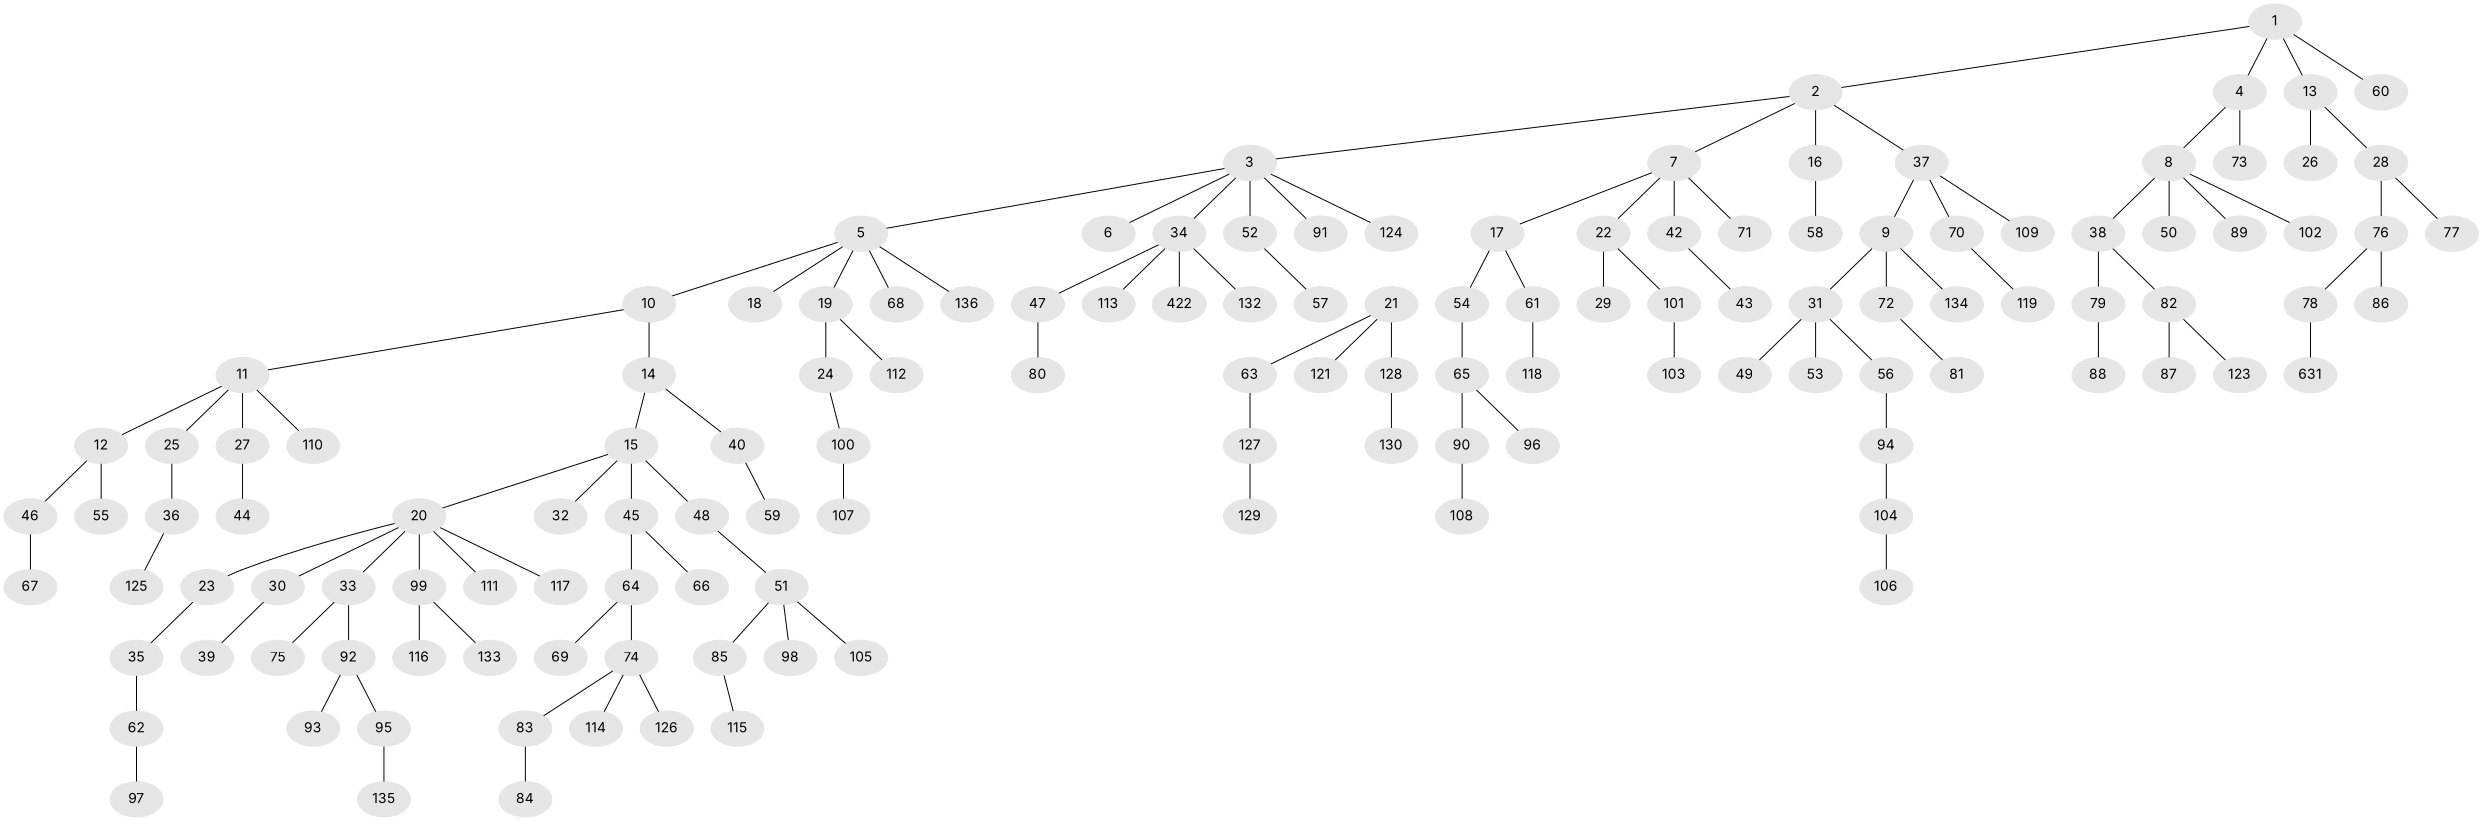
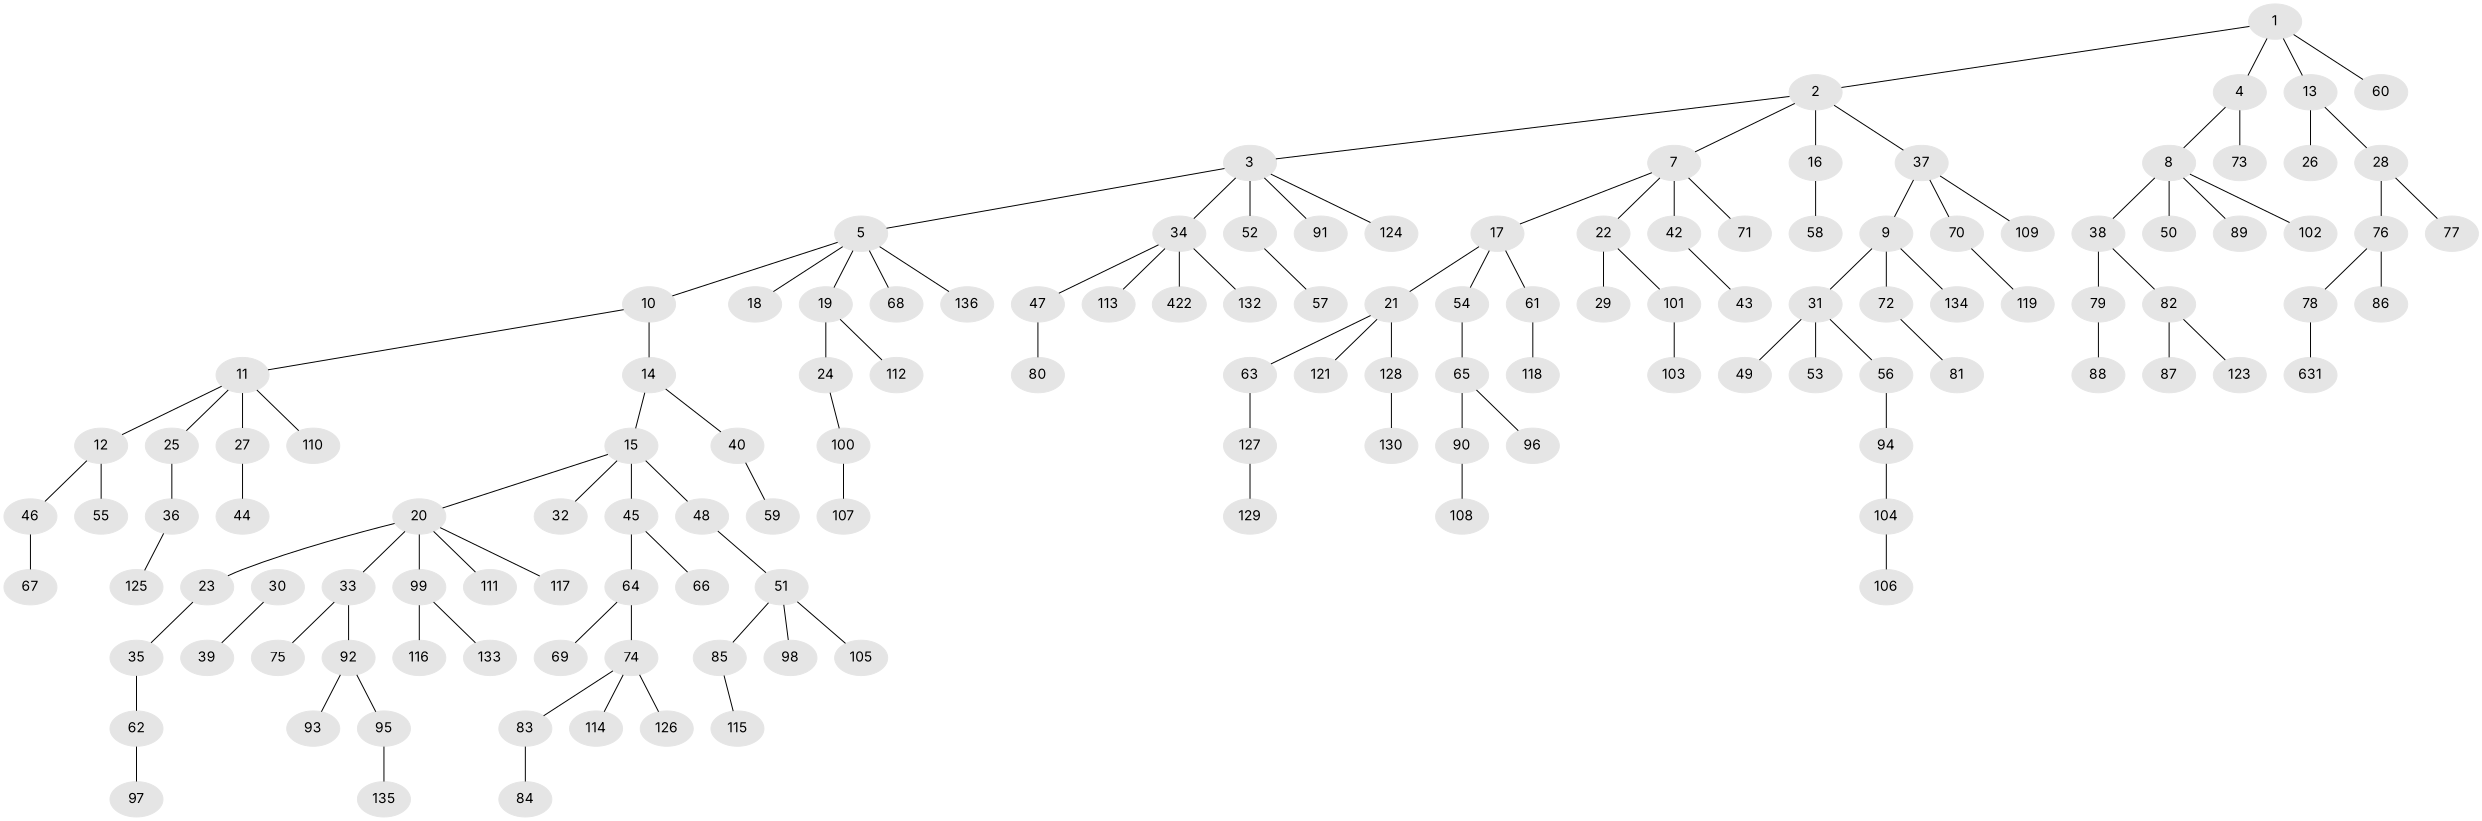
node "6": removed
edge "17" -- "21": added
edge "20" -- "30": removed
